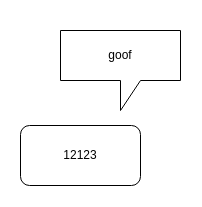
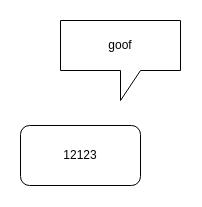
node "goof": moved (121, 71) -> (121, 61)
